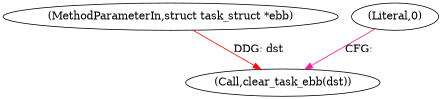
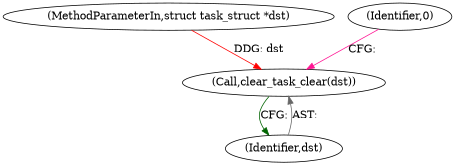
node "(MethodParameterIn,struct task_struct *ebb)": label "(MethodParameterIn,struct task_struct *ebb)" -> "(MethodParameterIn,struct task_struct *dst)"
node "(Literal,0)": label "(Literal,0)" -> "(Identifier,0)"
node "(Call,clear_task_ebb(dst))": label "(Call,clear_task_ebb(dst))" -> "(Call,clear_task_clear(dst))"
node "(Identifier,dst)": added
